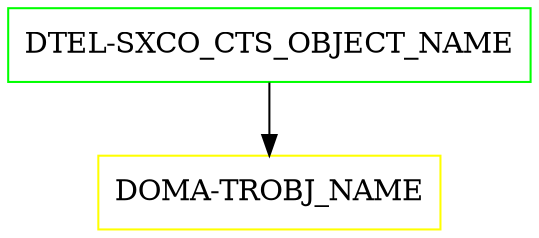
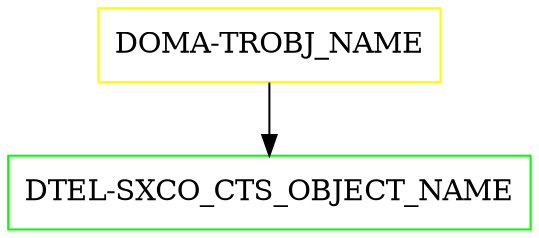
edge "DTEL-SXCO_CTS_OBJECT_NAME" -> "DOMA-TROBJ_NAME": reversed
